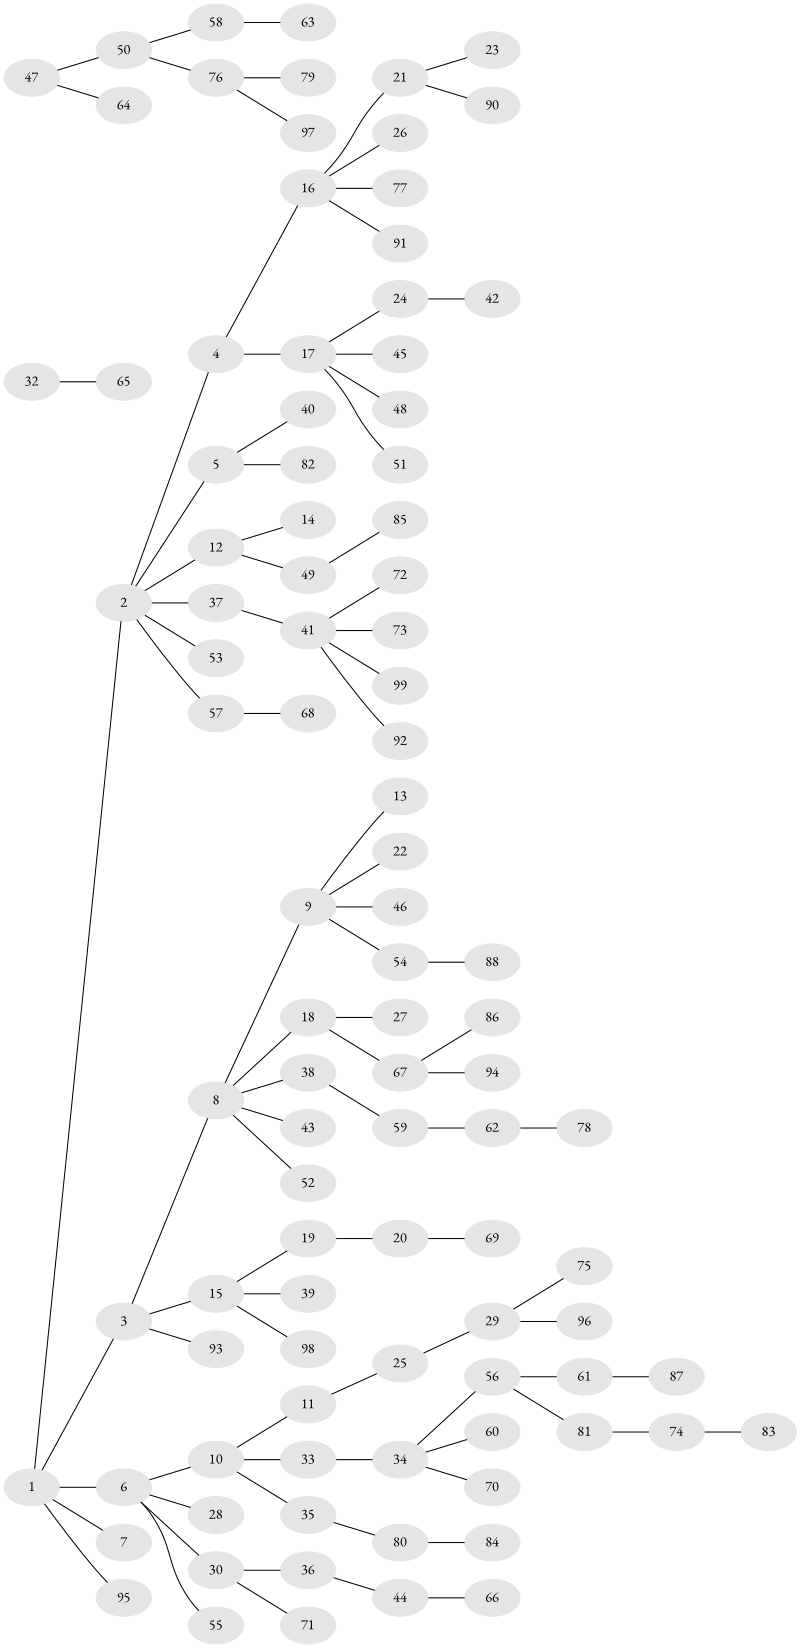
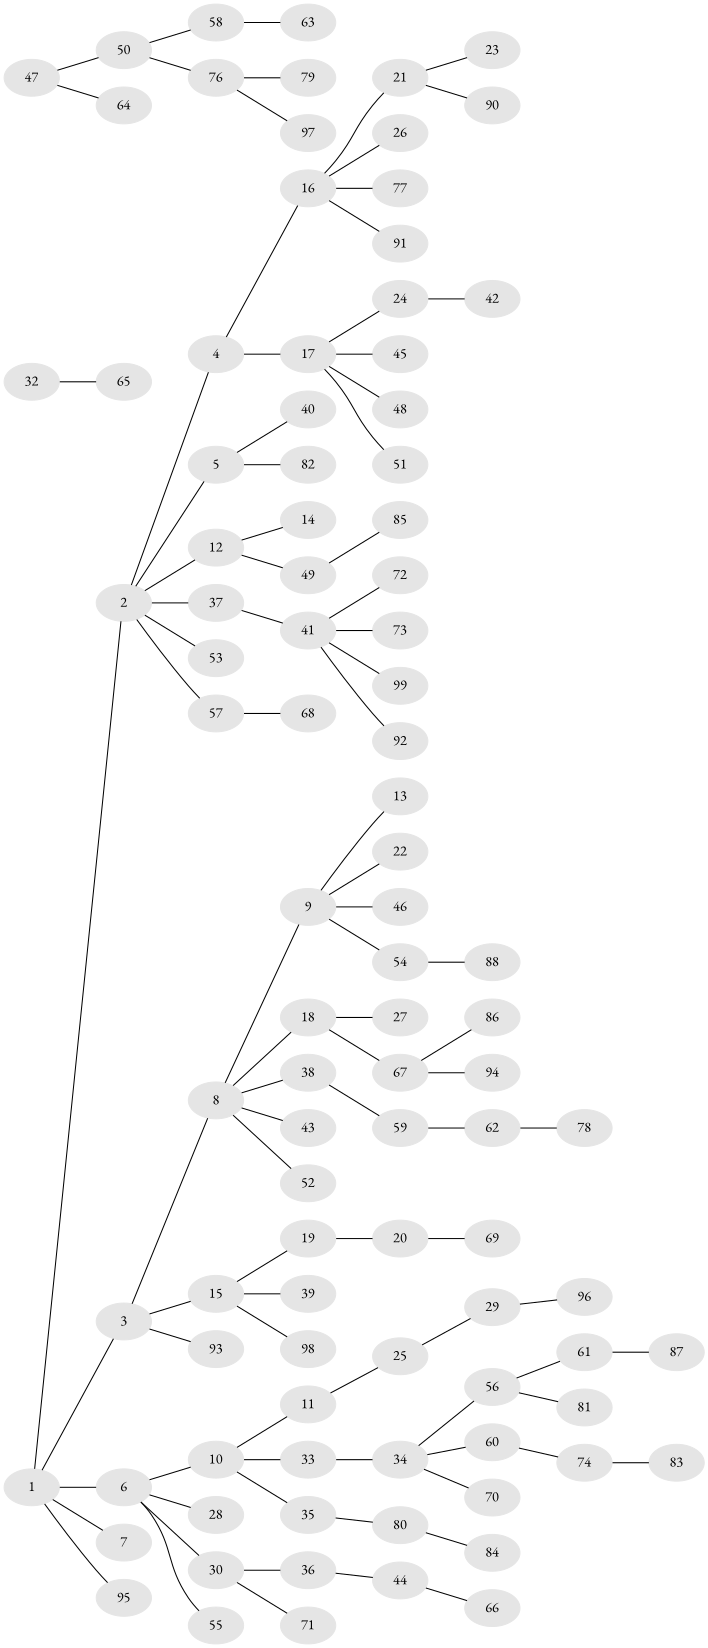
node "75": removed
edge "81" -- "74": now "60" -- "74"
